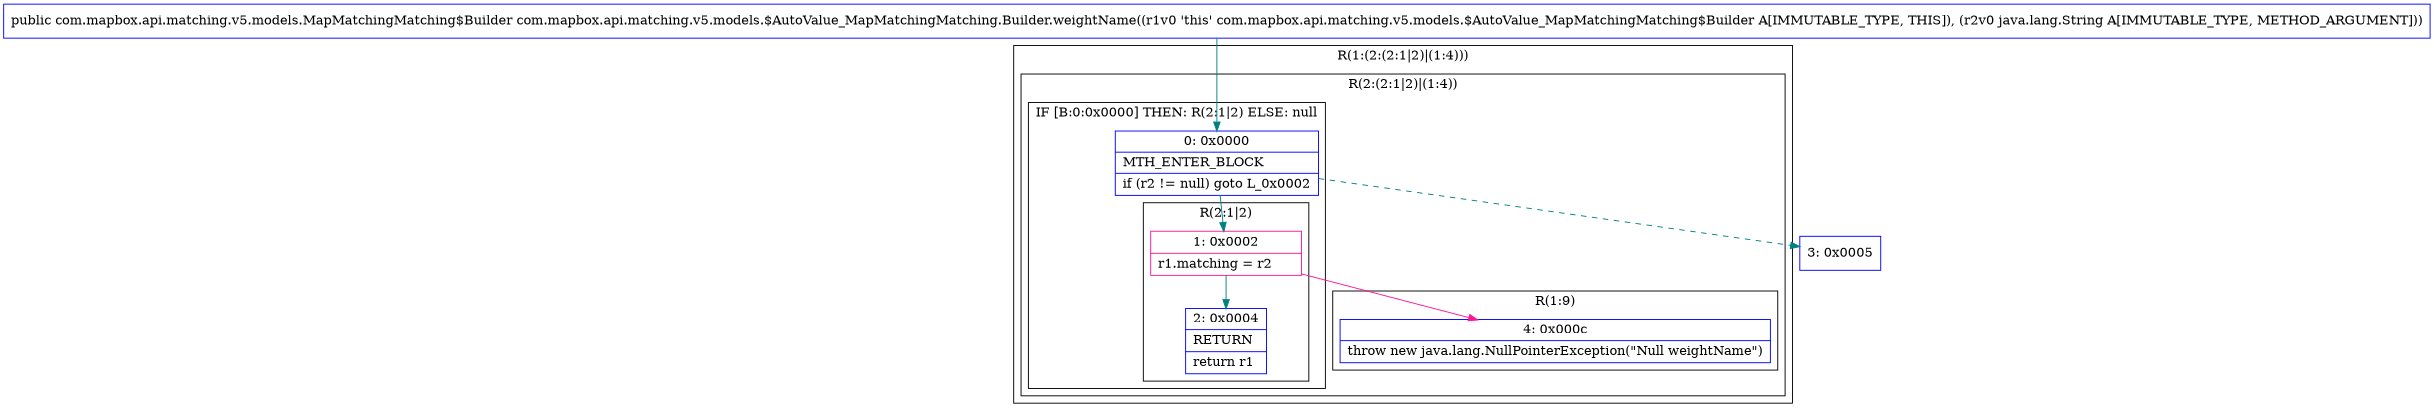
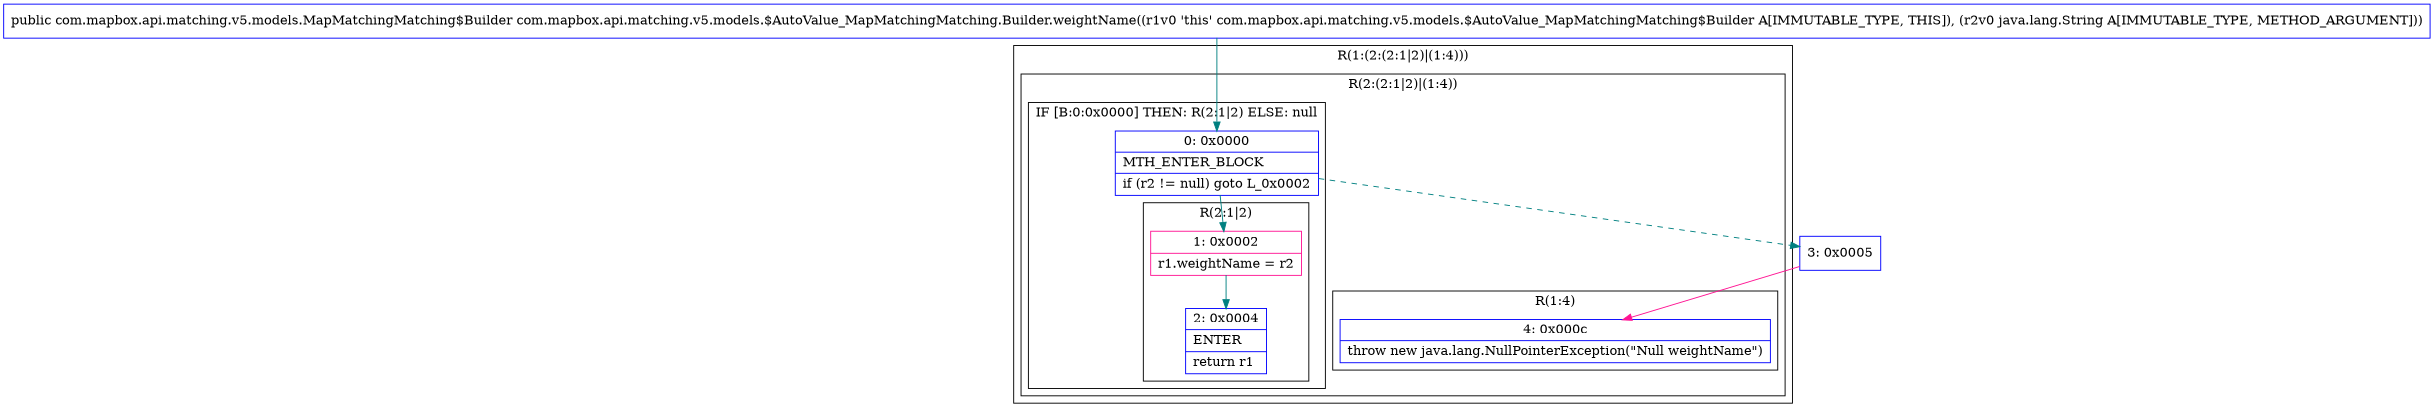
node "1: 0x0002": text "r1.matching = r2" -> "r1.weightName = r2"
edge "1: 0x0002" -> "4: 0x000c": now "3: 0x0005" -> "4: 0x000c"
cluster "R(1:9)": label "R(1:9)" -> "R(1:4)"
node "2: 0x0004": text "RETURN" -> "ENTER"
